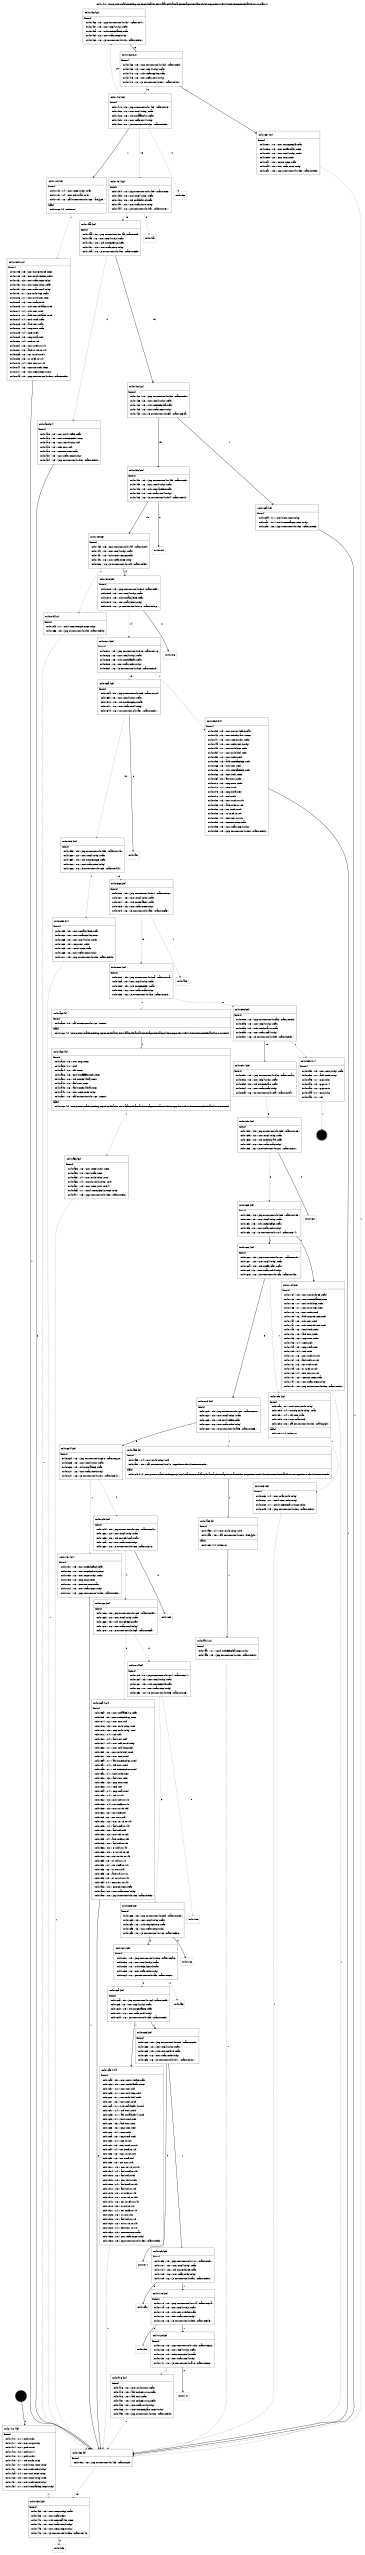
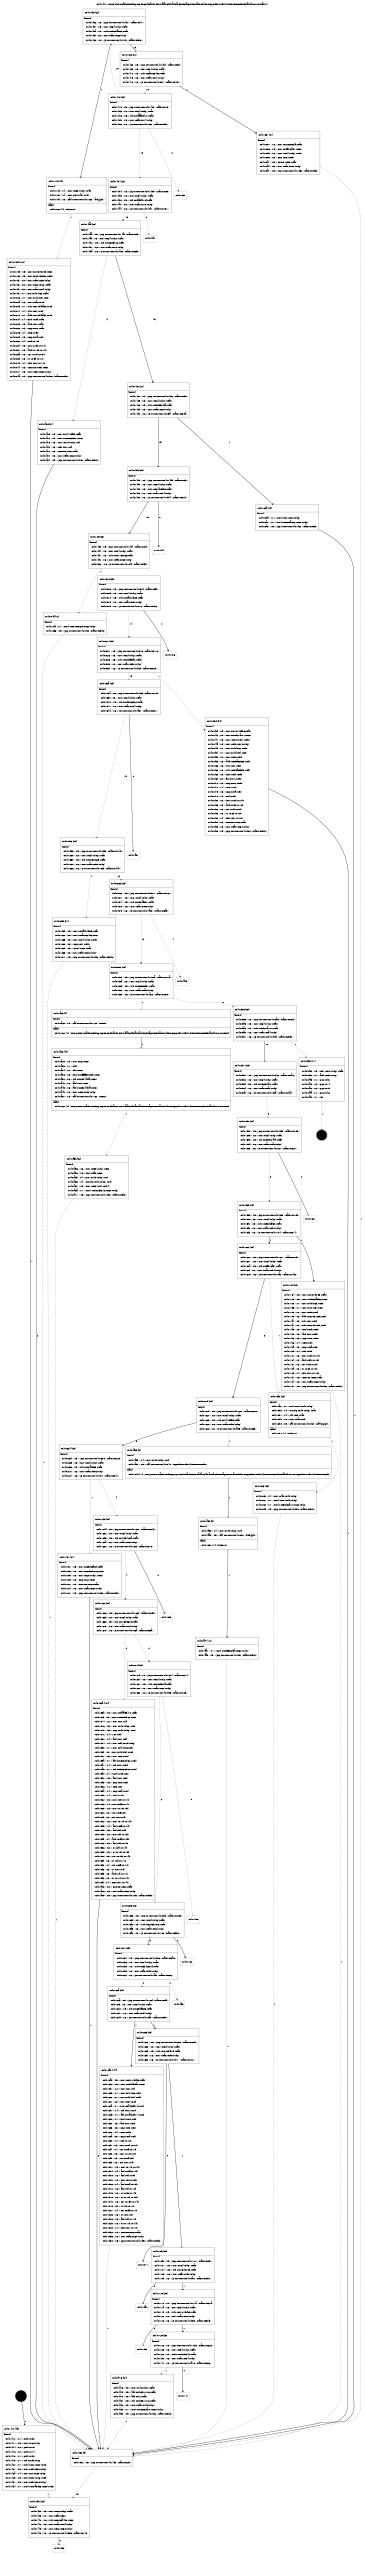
edge "0x40147e [22]" -> "0x4017dc [13]": now "0x401452 [22]" -> "0x4017dc [13]"
edge "0x4014ef [25]" -> "0x401508 [25]": removed, label "14"
